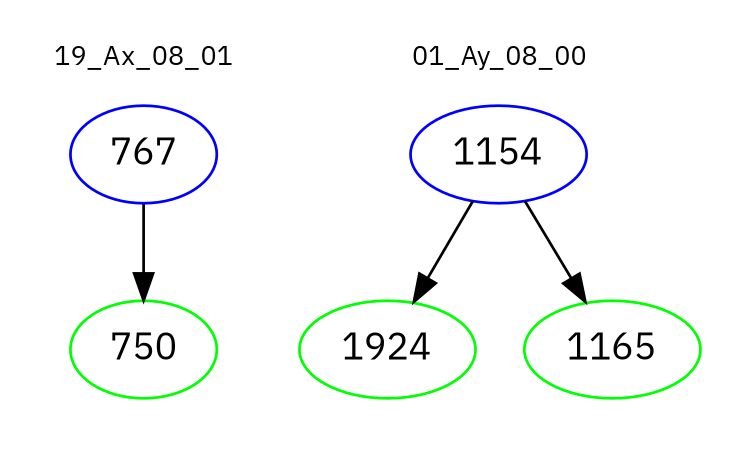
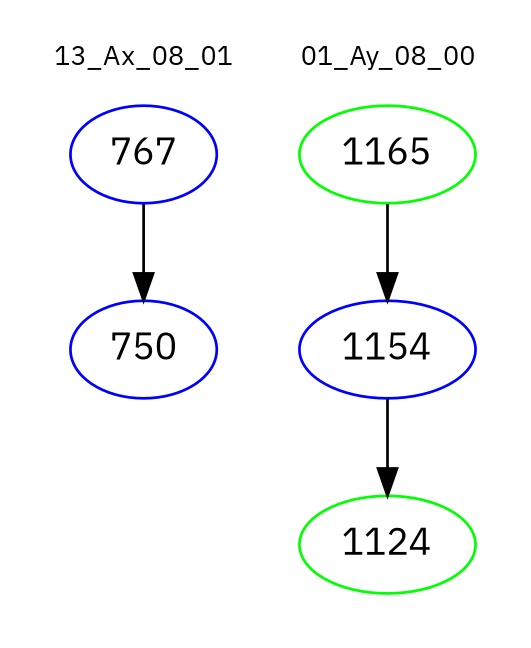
cluster "19_Ax_08_01": label "19_Ax_08_01" -> "13_Ax_08_01"
edge "1154" -> "1165": reversed
node "750": color green -> blue
node "1924": label "1924" -> "1124"
